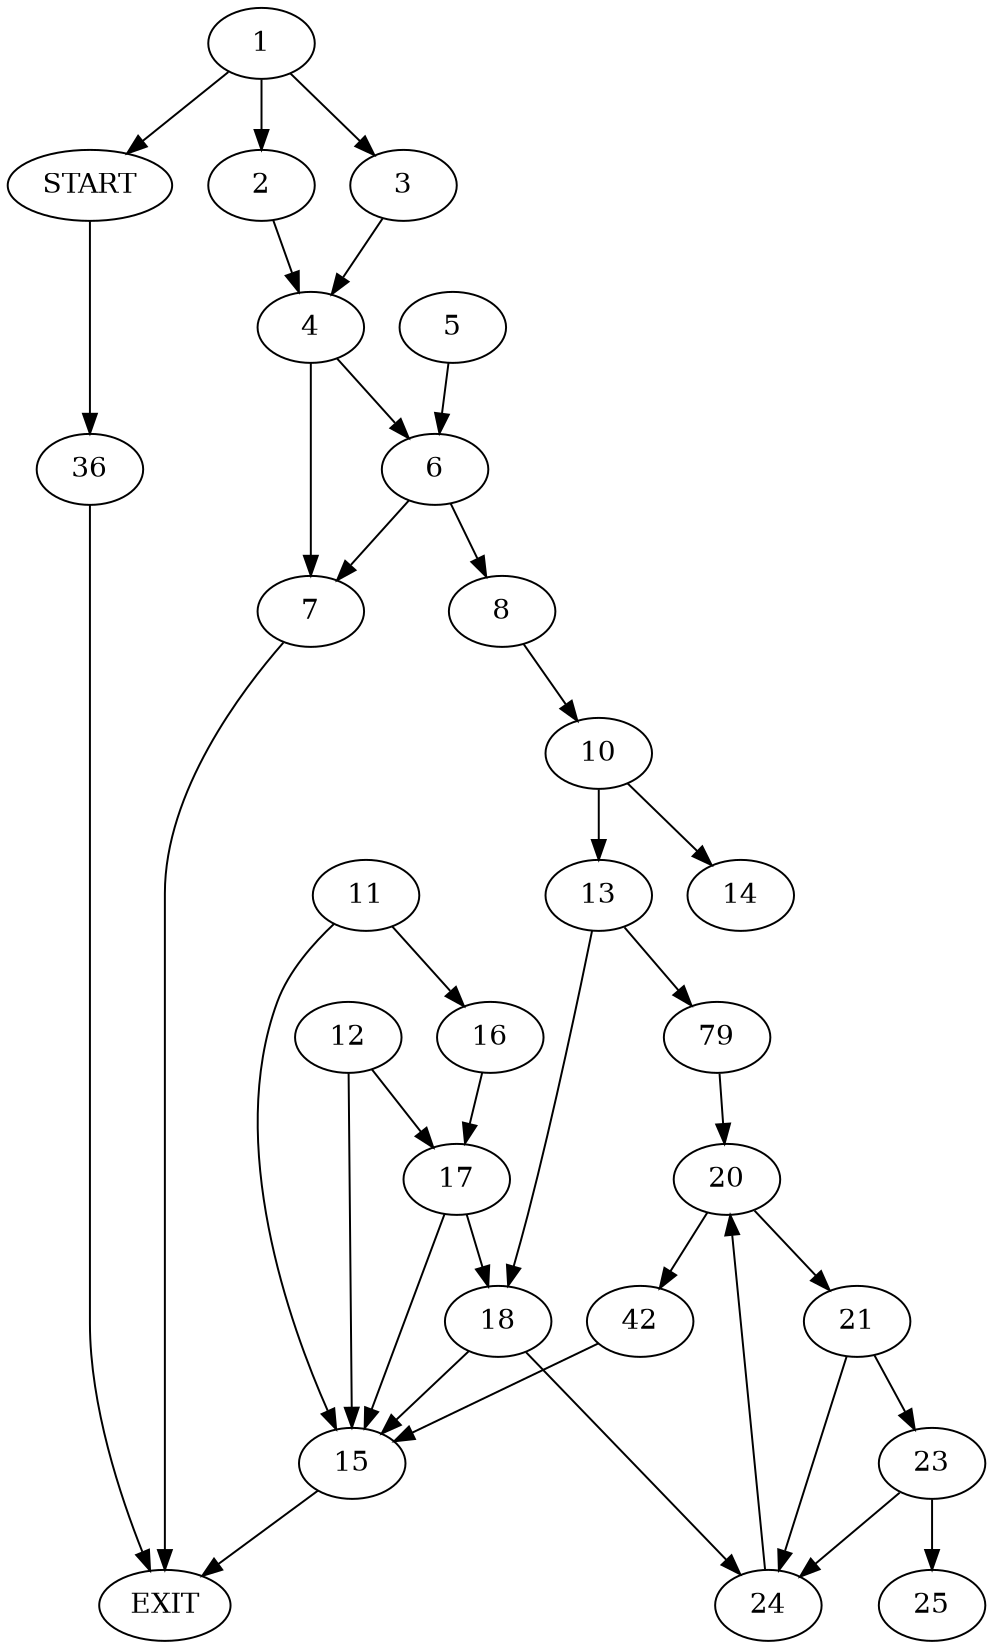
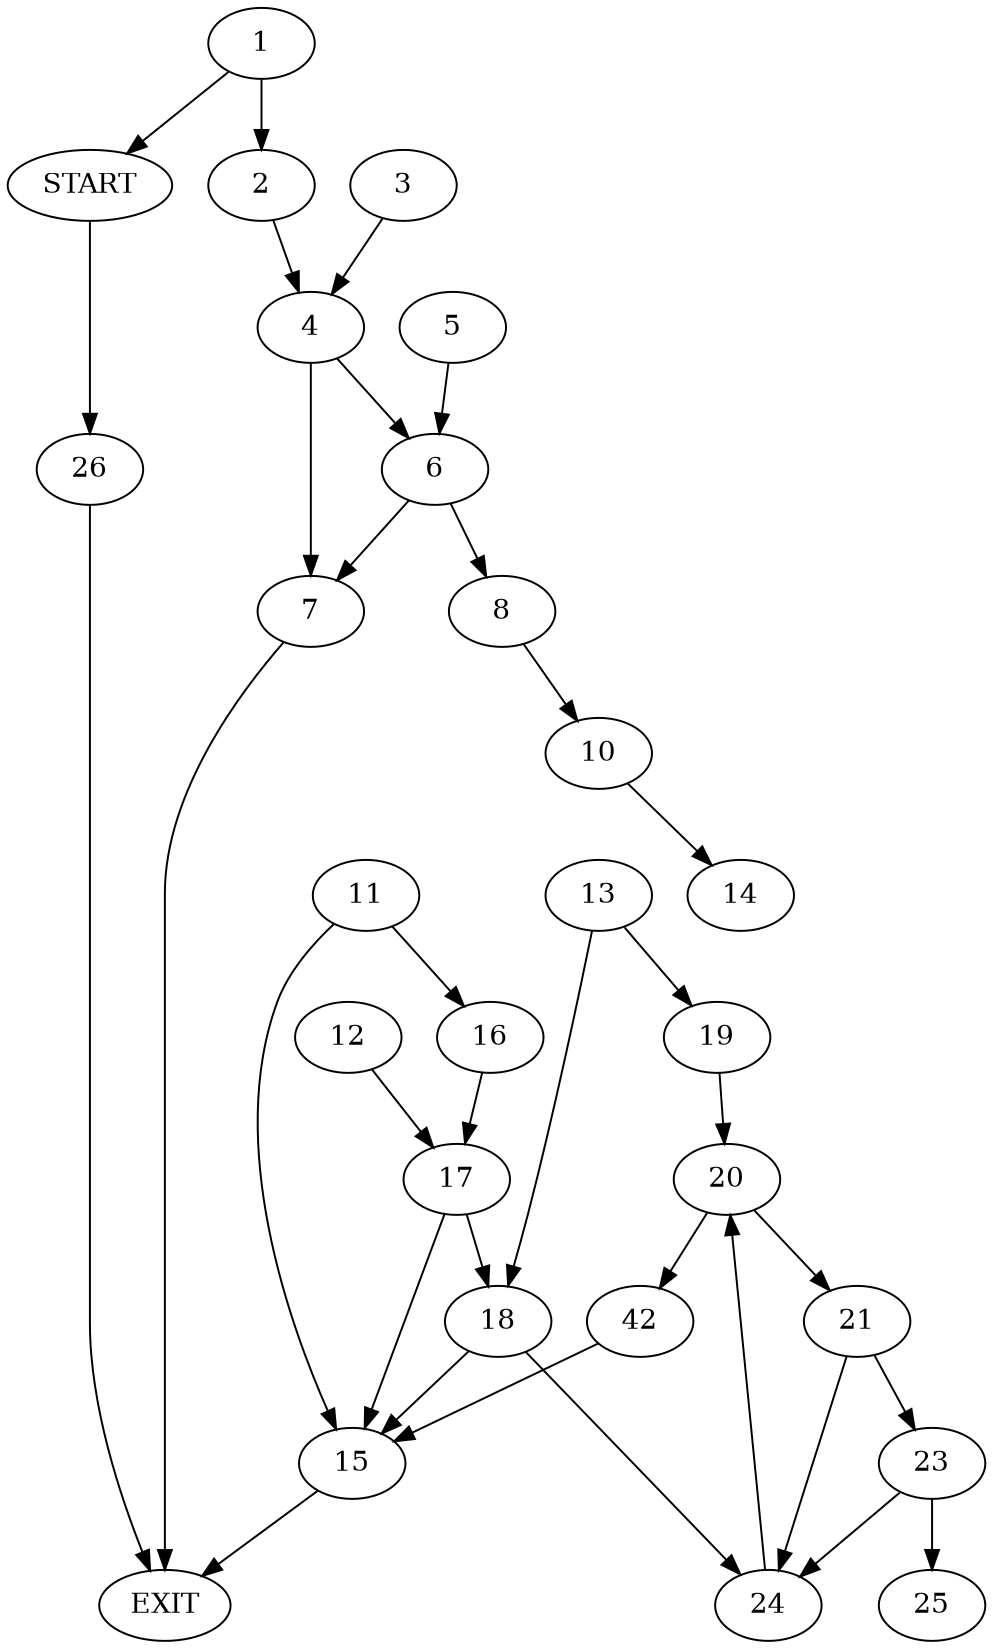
edge "1" -> "3": removed
node "36": label "36" -> "26"
edge "10" -> "13": removed
node "79": label "79" -> "19"
edge "12" -> "15": removed
